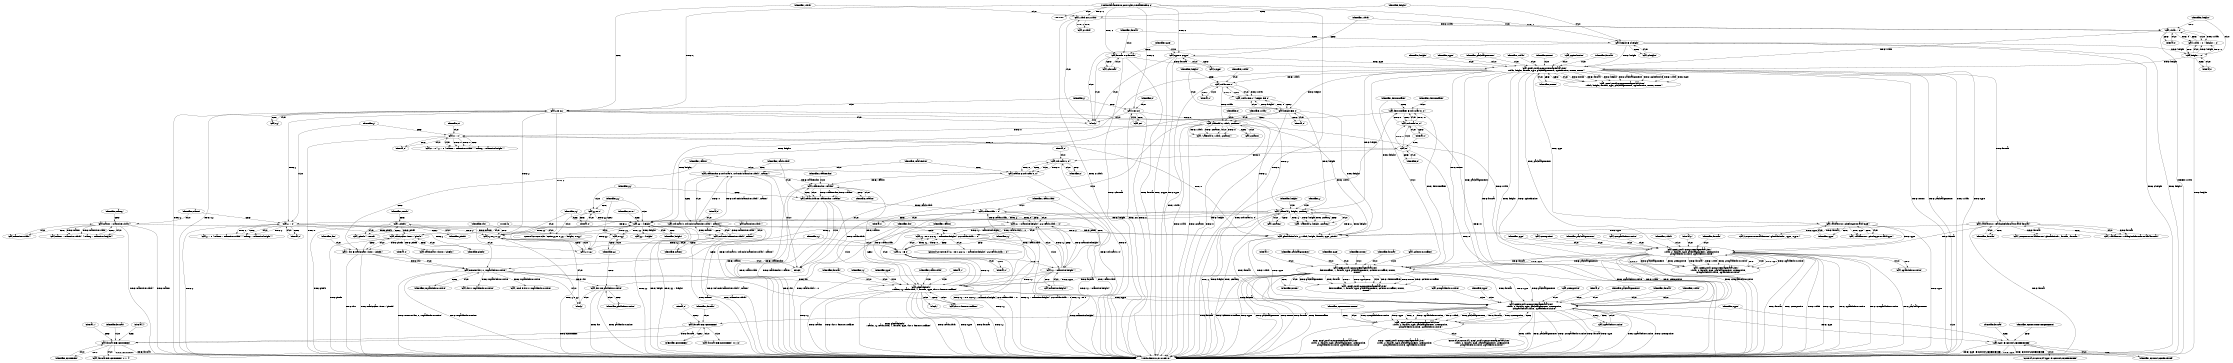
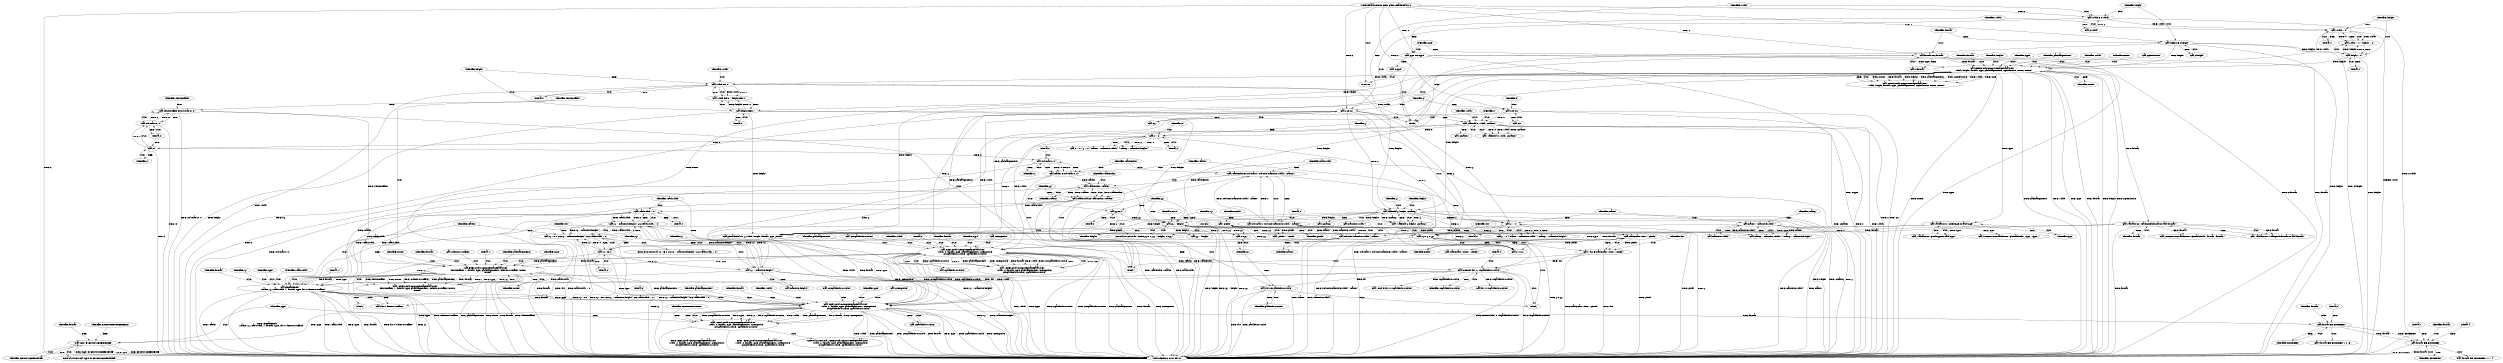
edge "(Call,c.type)" -> "(Call,type = c.type)": now "(Call,c.type)" -> "1000100"
edge "(Call,height == 0)" -> "(Call,SafeAdd(y, height, &max_y))": now "(Call,width == 0)" -> "(Call,SafeAdd(y, height, &max_y))"
edge "(Call,SafeAdd(y, height, &max_y))" -> "(Call,y < 0)": label "DDG: y" -> "ALPHA: y"
edge "(Call,std::max(0, std::min(max_size.width(), max_x)))" -> "(Call,std::min(max_size.width(), max_x))": label "CFG: " -> "ALPHA: "
edge "(Call,ry >= 0 && ry < max_size.height() && read_width > 0)" -> "(Call,ry < max_size.height() && read_width > 0)": added, label "CFG:"
edge "(Call,validators_->pixel_type.IsValid(type))" -> "(MethodReturn,error::Error)": removed, label "DDG: type"
